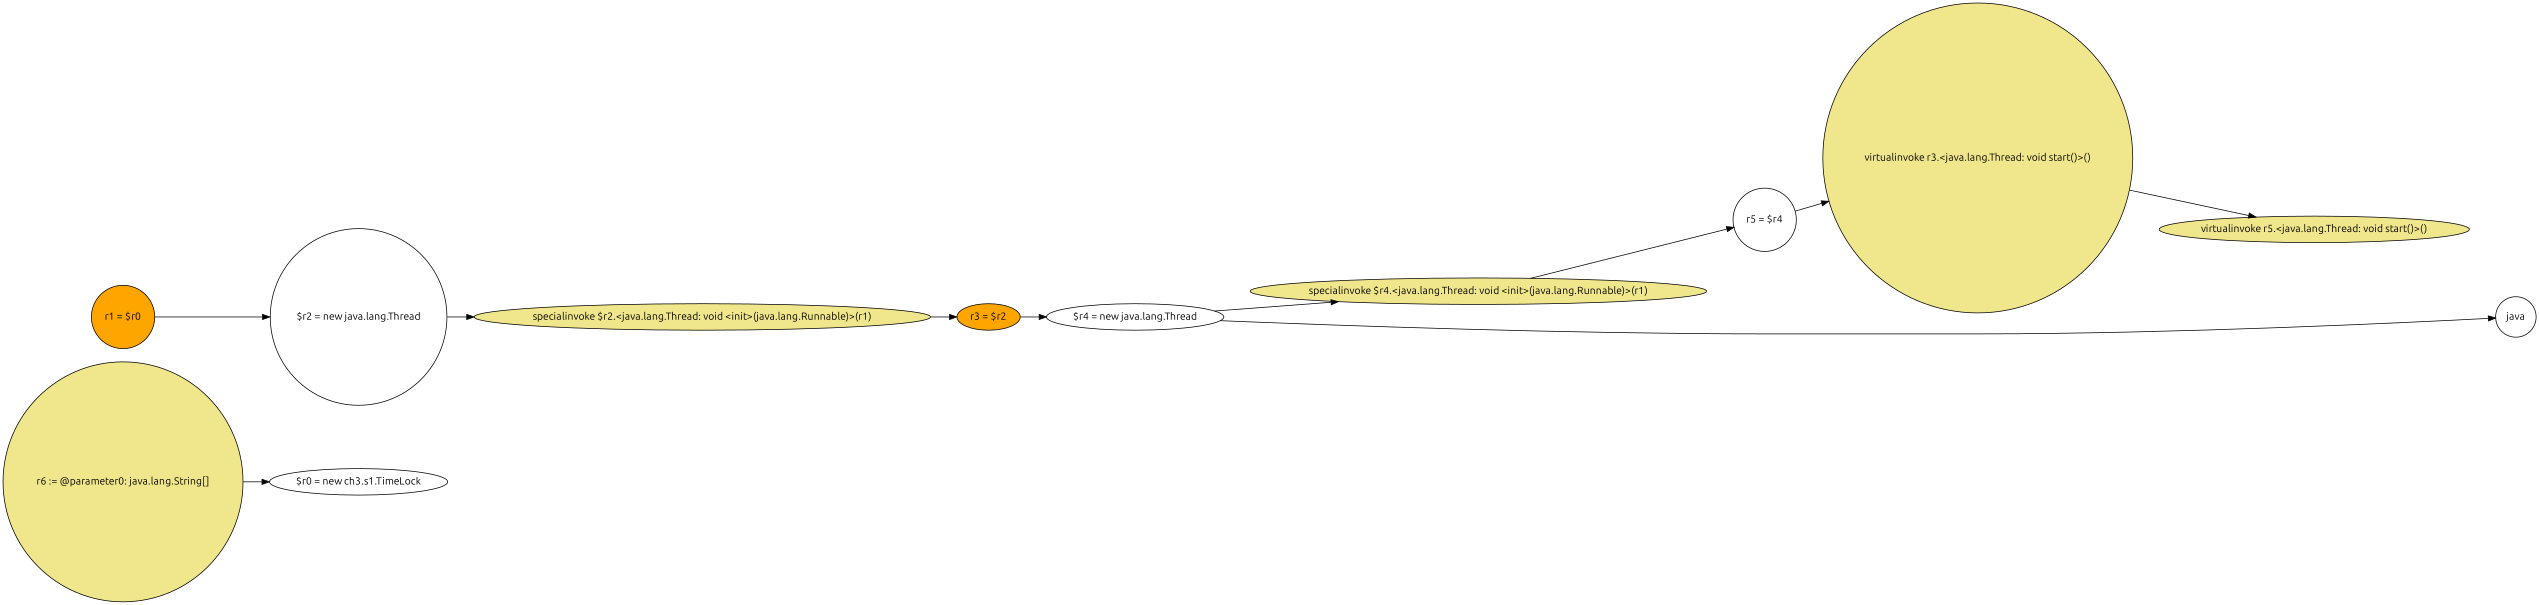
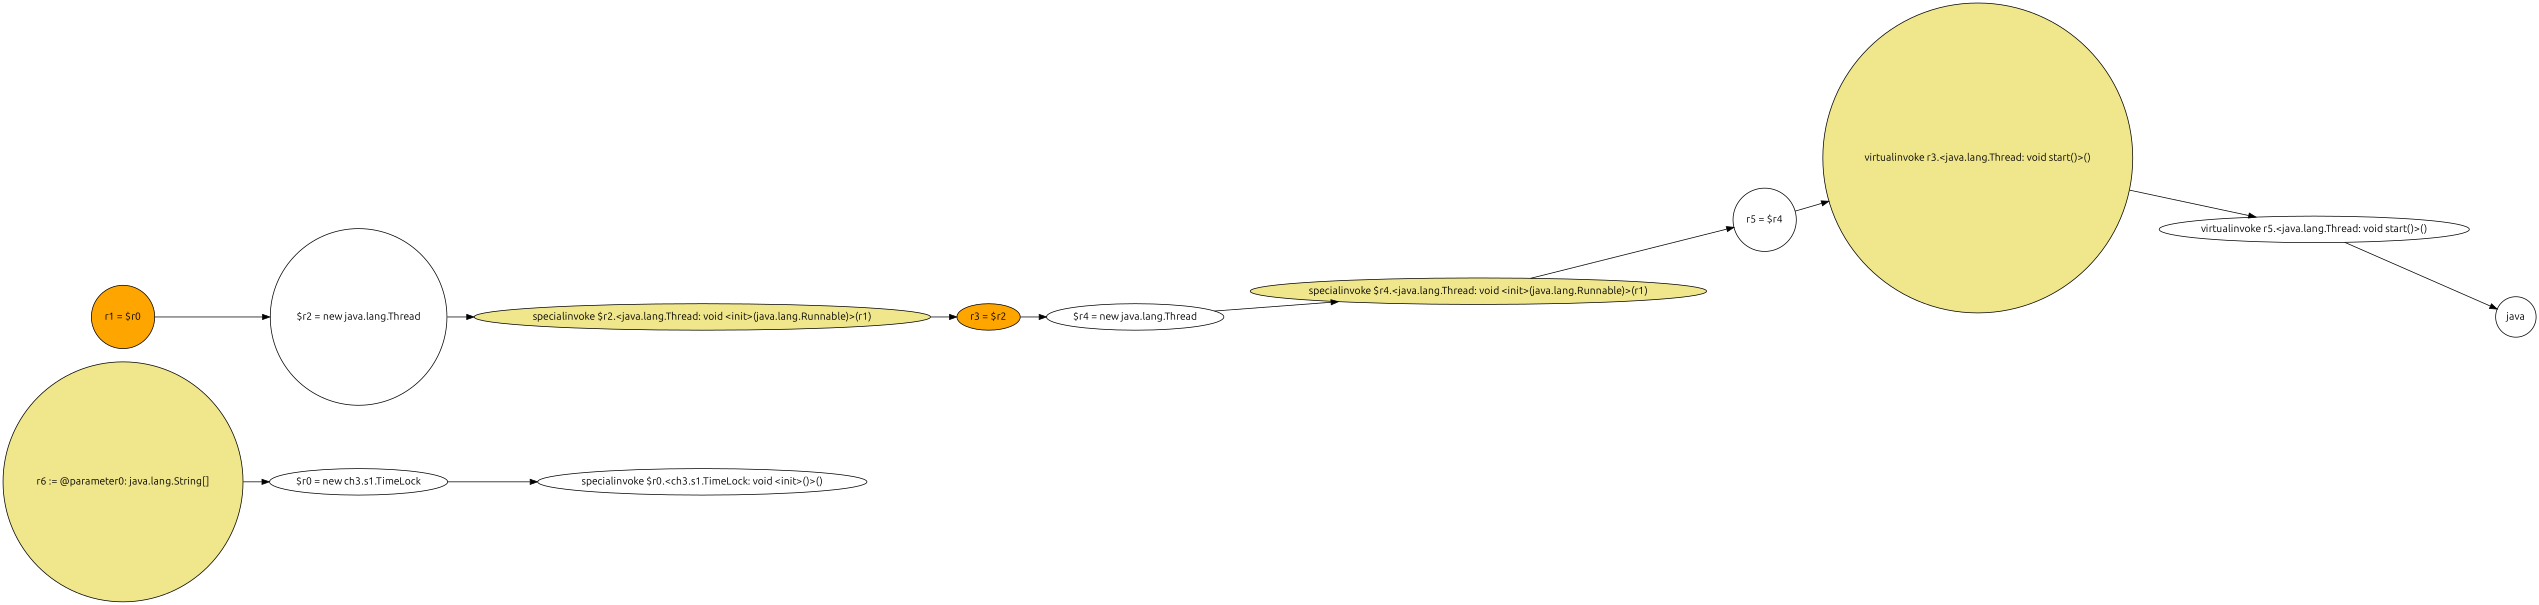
node "virtualinvoke r5.<java.lang.Thread: void start()>()": fillcolor khaki -> white
edge "$r4 = new java.lang.Thread" -> "java": now "virtualinvoke r5.<java.lang.Thread: void start()>()" -> "java"
node "specialinvoke $r0.<ch3.s1.TimeLock: void <init>()>()": added
